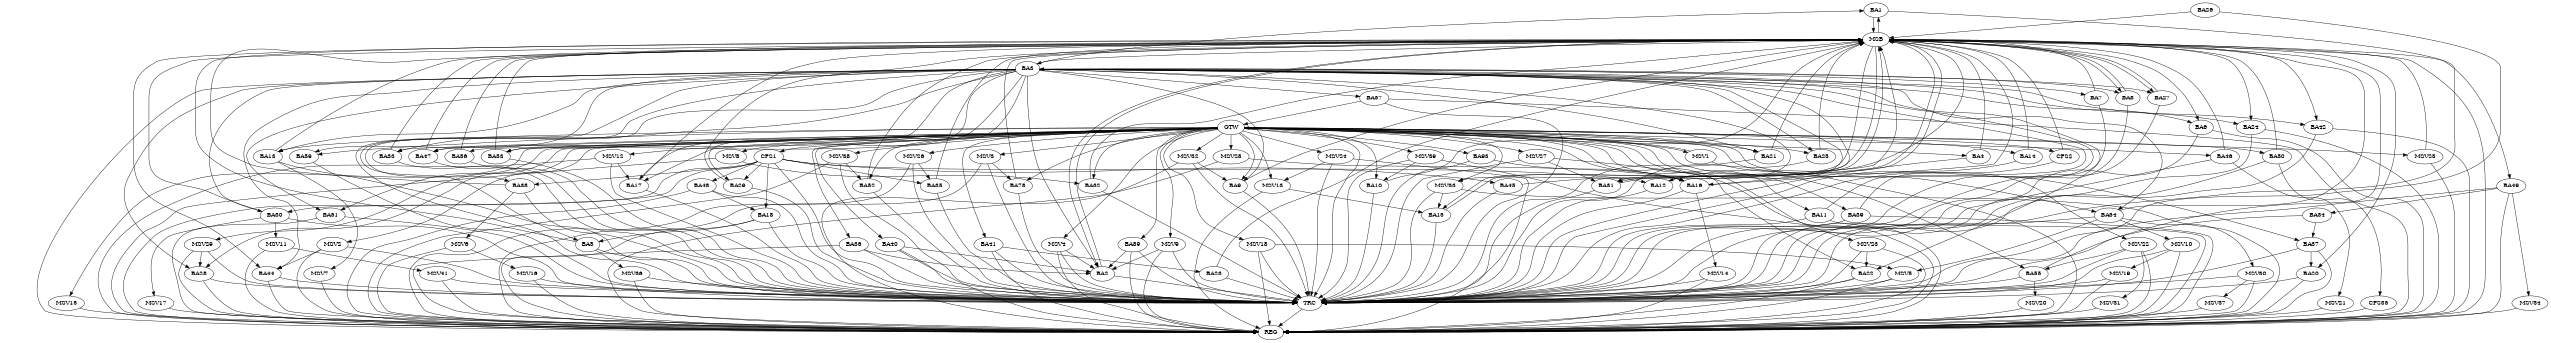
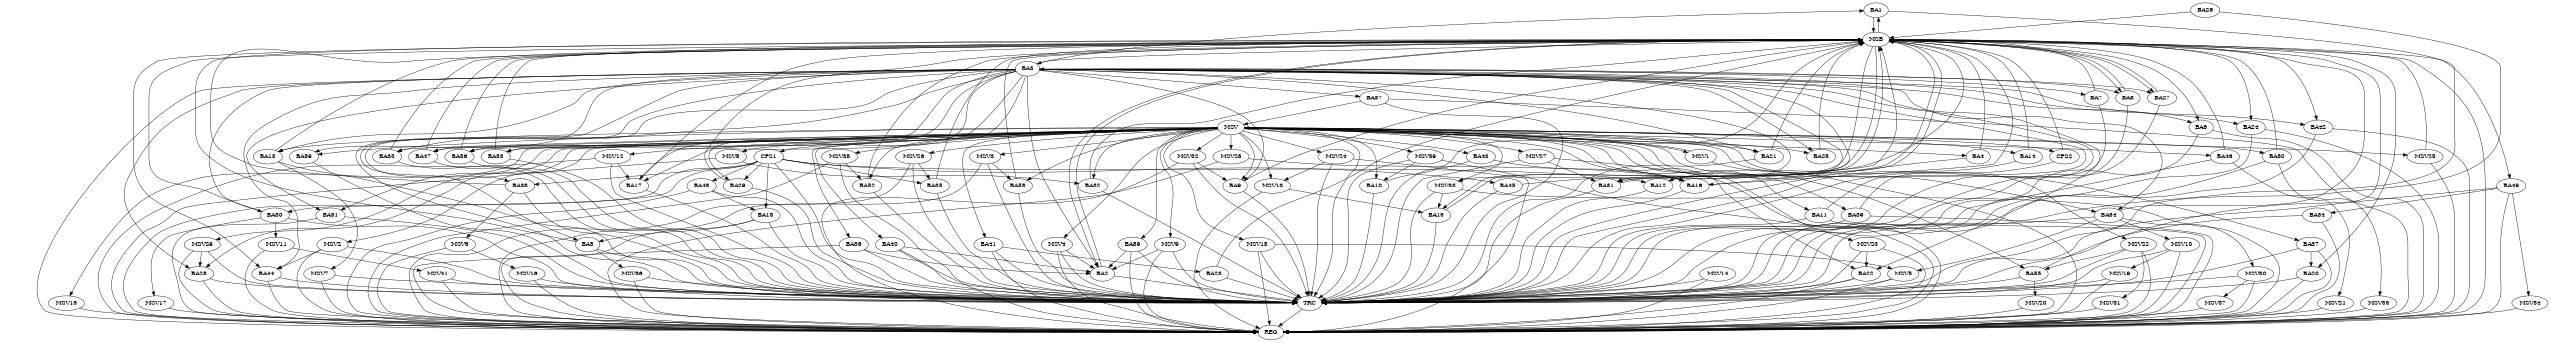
node "GTW": label "GTW" -> "MSV"
edge "BA3" -> "BA56": added
node "BA93": label "BA93" -> "BA43"
node "BA78": label "BA78" -> "BA58"
edge "BA25" -> "TRC": now "MSV7" -> "TRC"
edge "BA34" -> "BA37": now "BA34" -> "REG"
edge "BA16" -> "MSV14": removed
node "CPS35": label "CPS35" -> "MSV35"
